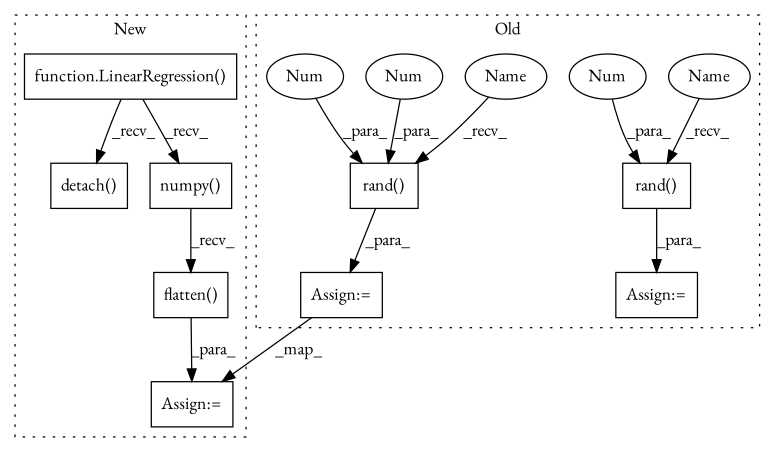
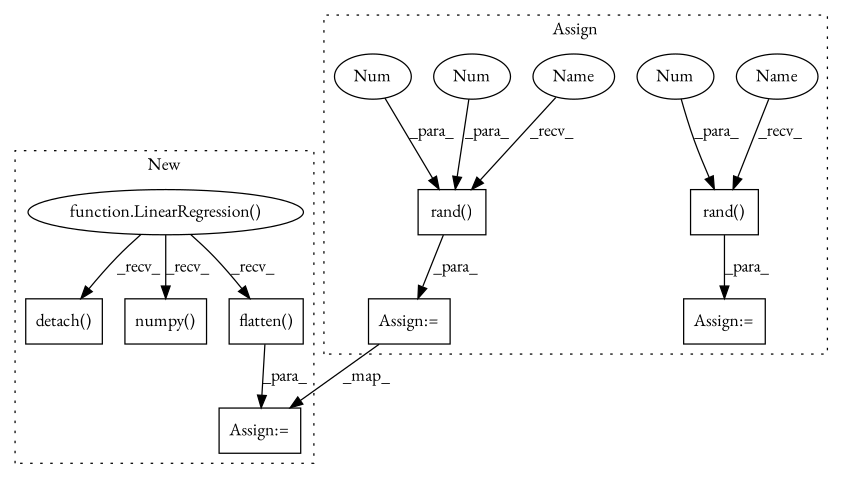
cluster "Old": label "Old" -> "Assign"
node "function.LinearRegression()": shape box -> ellipse
edge "numpy()" -> "flatten()": now "function.LinearRegression()" -> "flatten()"
